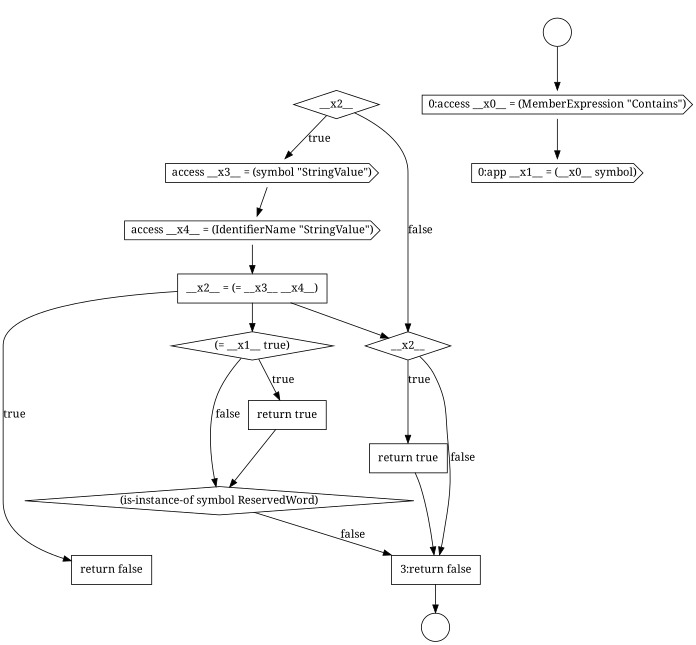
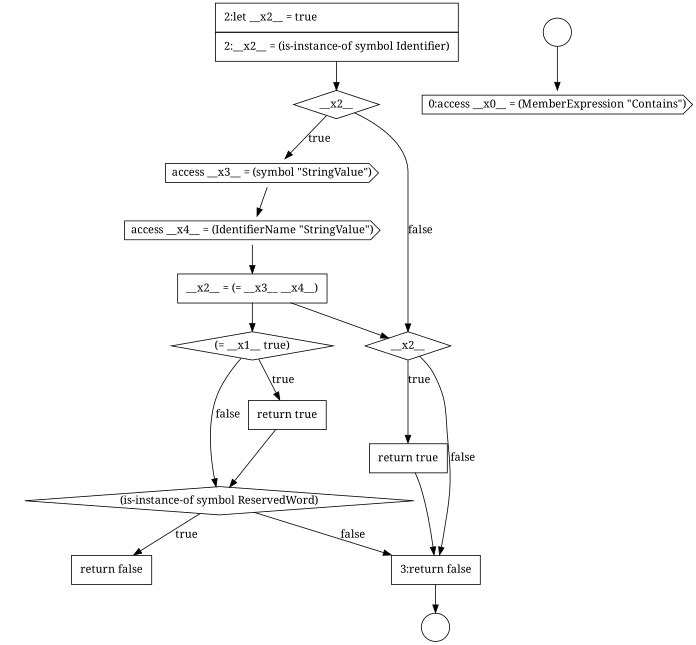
node "2:let __x2__ = true": added
node "0:app __x1__ = (__x0__ symbol)": removed
edge "__x2__ = (= __x3__ __x4__)" -> "return false": now "(is-instance-of symbol ReservedWord)" -> "return false"
